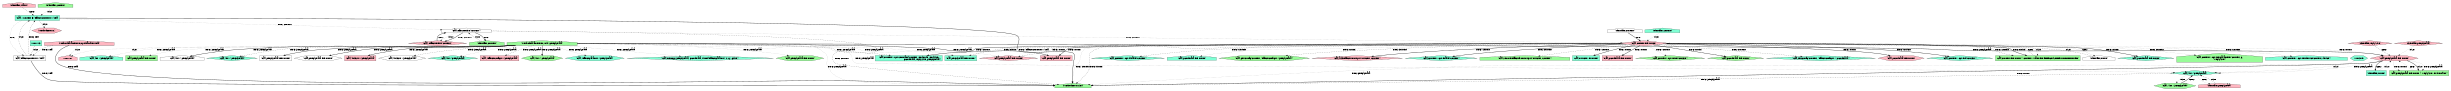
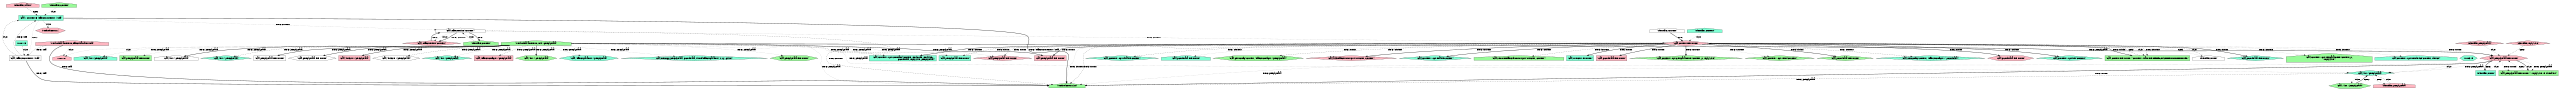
node "(MethodParameterIn,ops_handle_t self)": label "(MethodParameterIn,ops_handle_t self)" -> "(MethodParameterIn,effect_handle_t self)"
node "(Call,context->ops.get_parameter(context, p, replySize))": added
